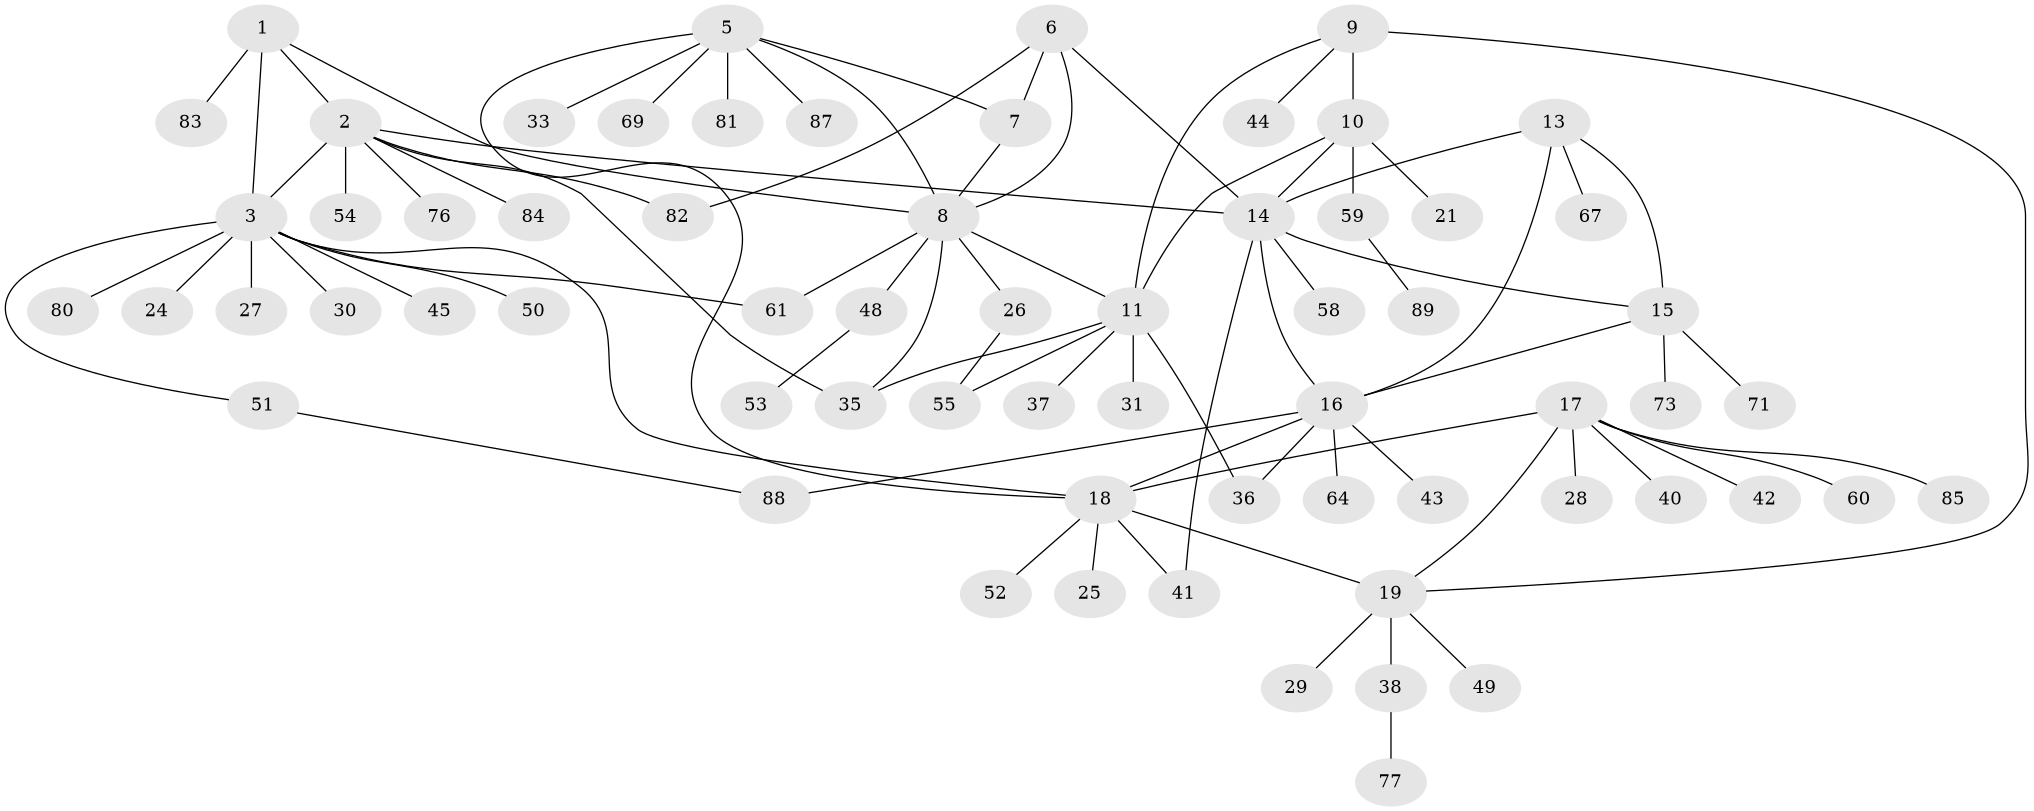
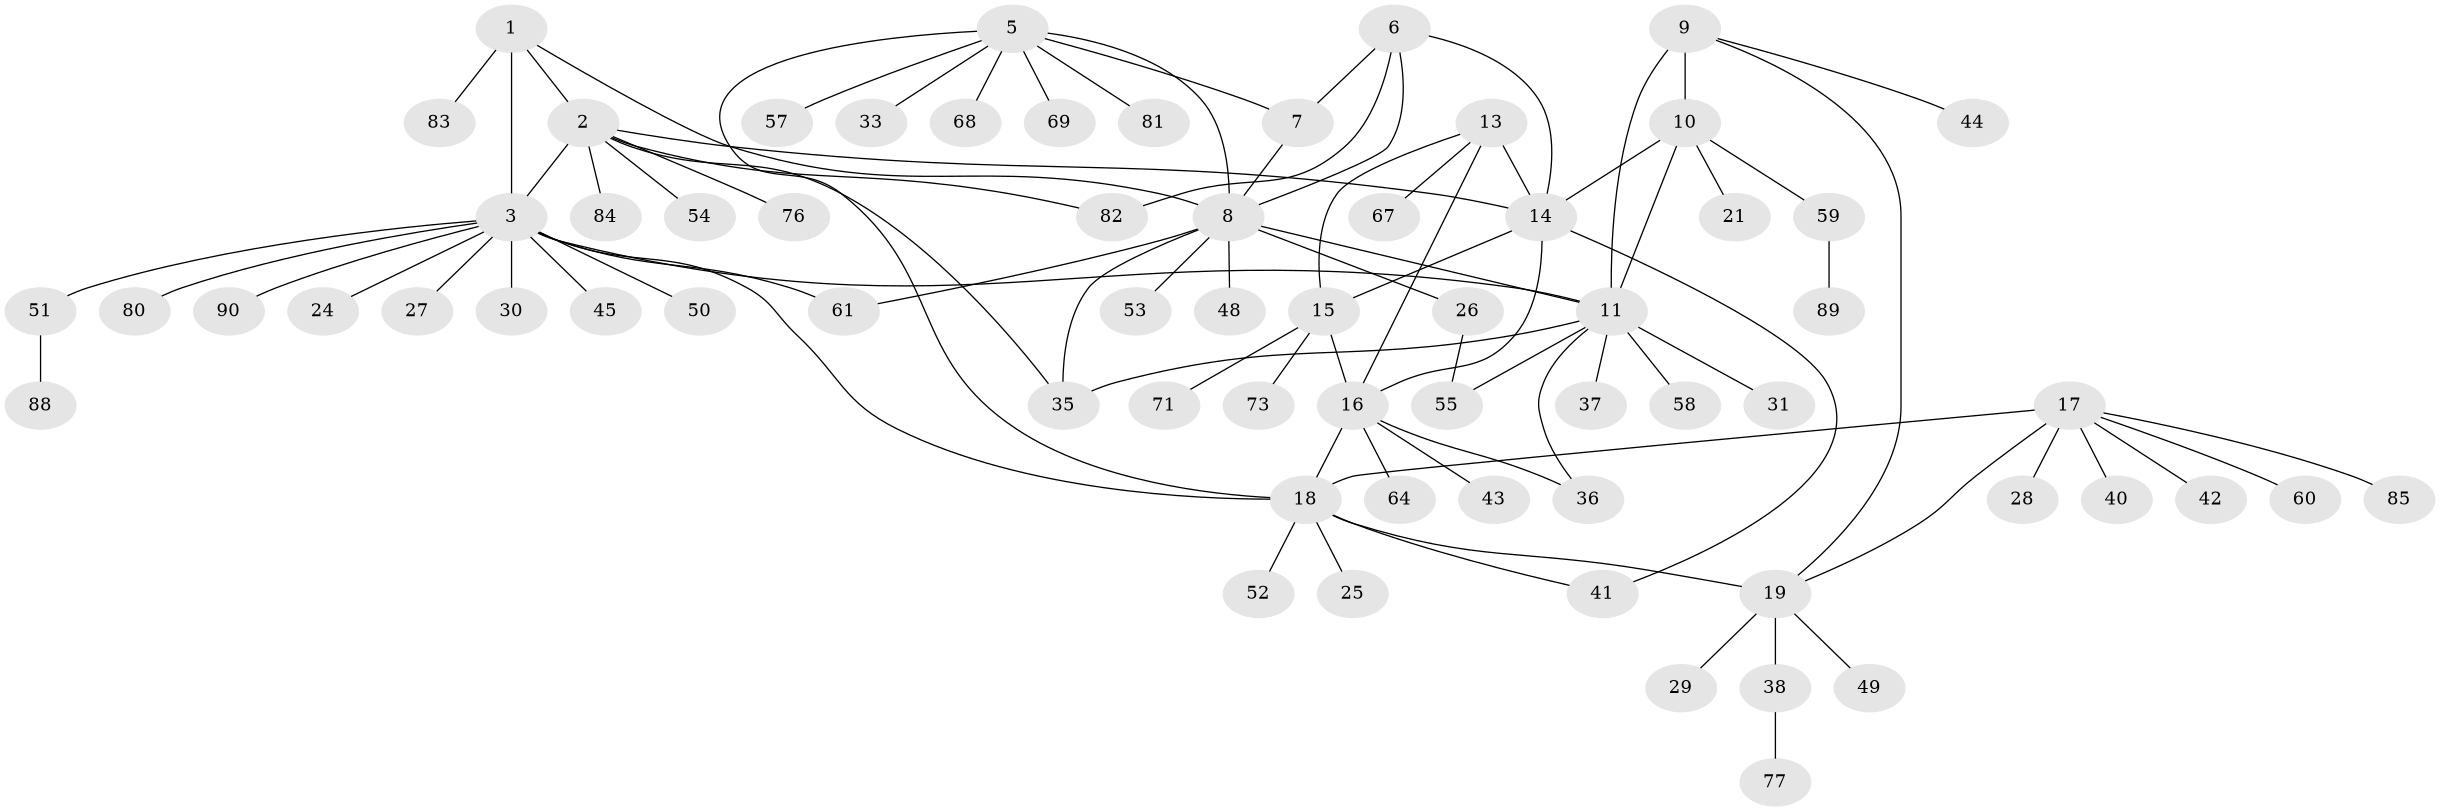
node "87": label "87" -> "57"
node "68": added
edge "14" -- "58": now "11" -- "58"
edge "3" -- "11": added
node "90": added
edge "48" -- "53": now "8" -- "53"
edge "16" -- "88": removed
